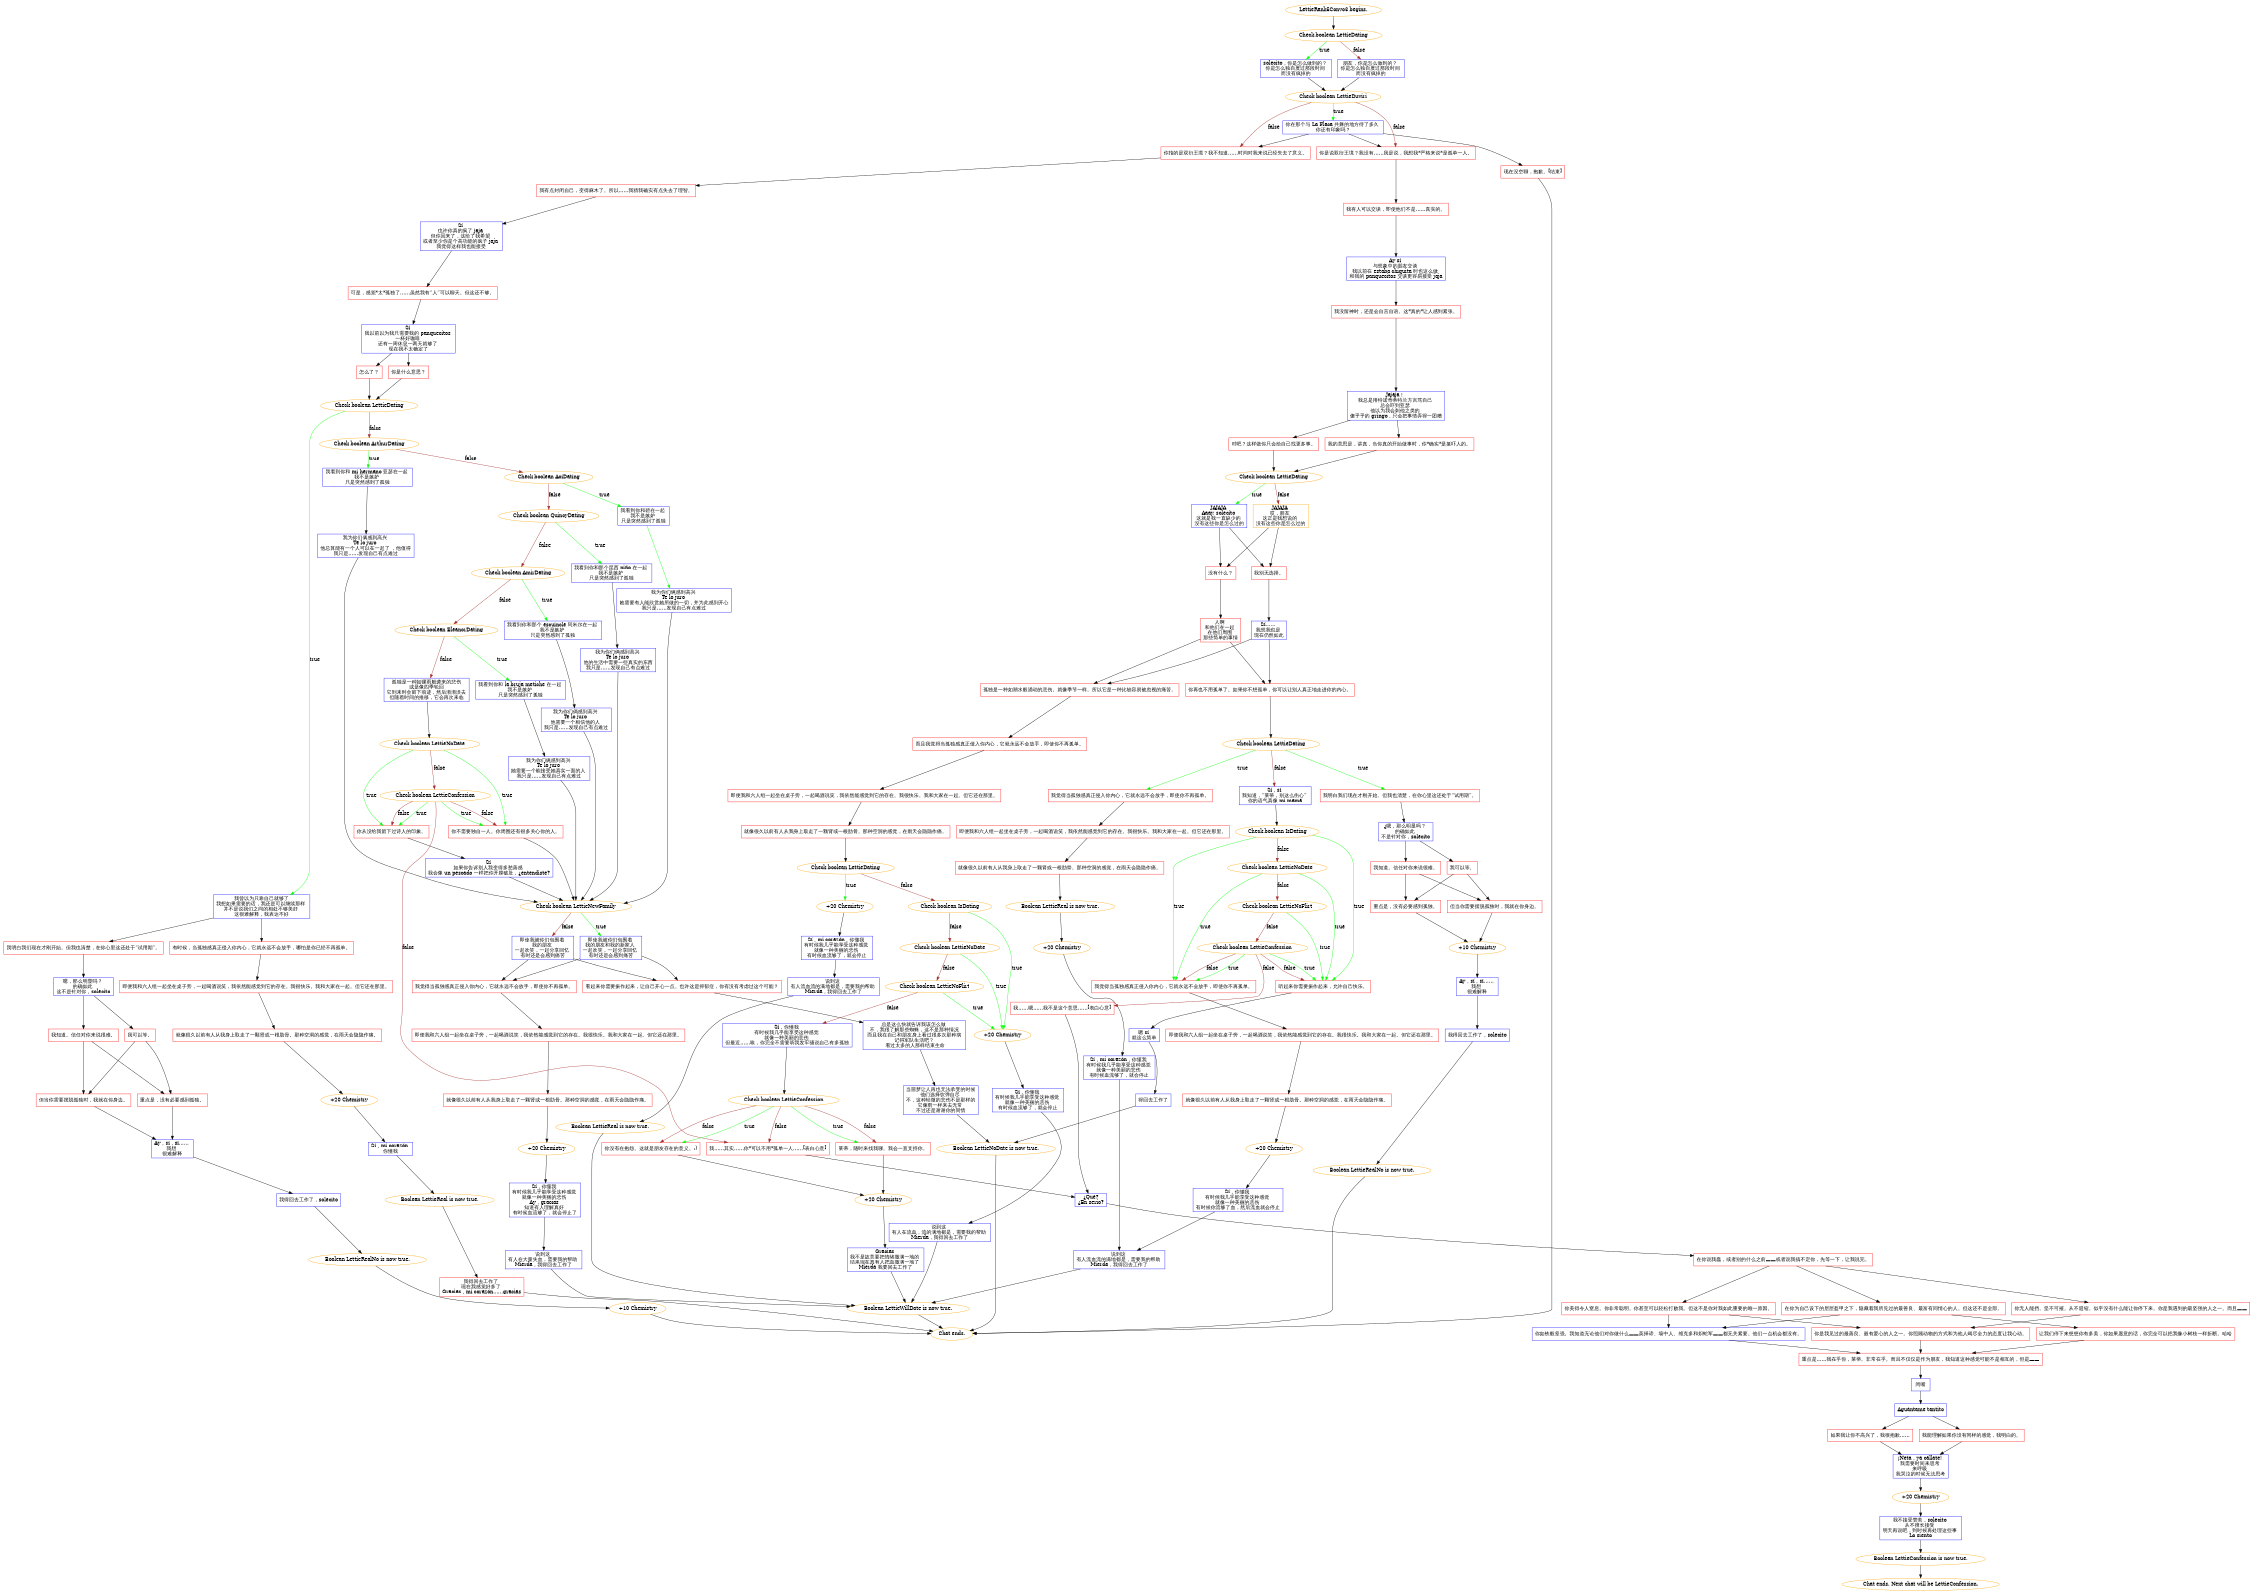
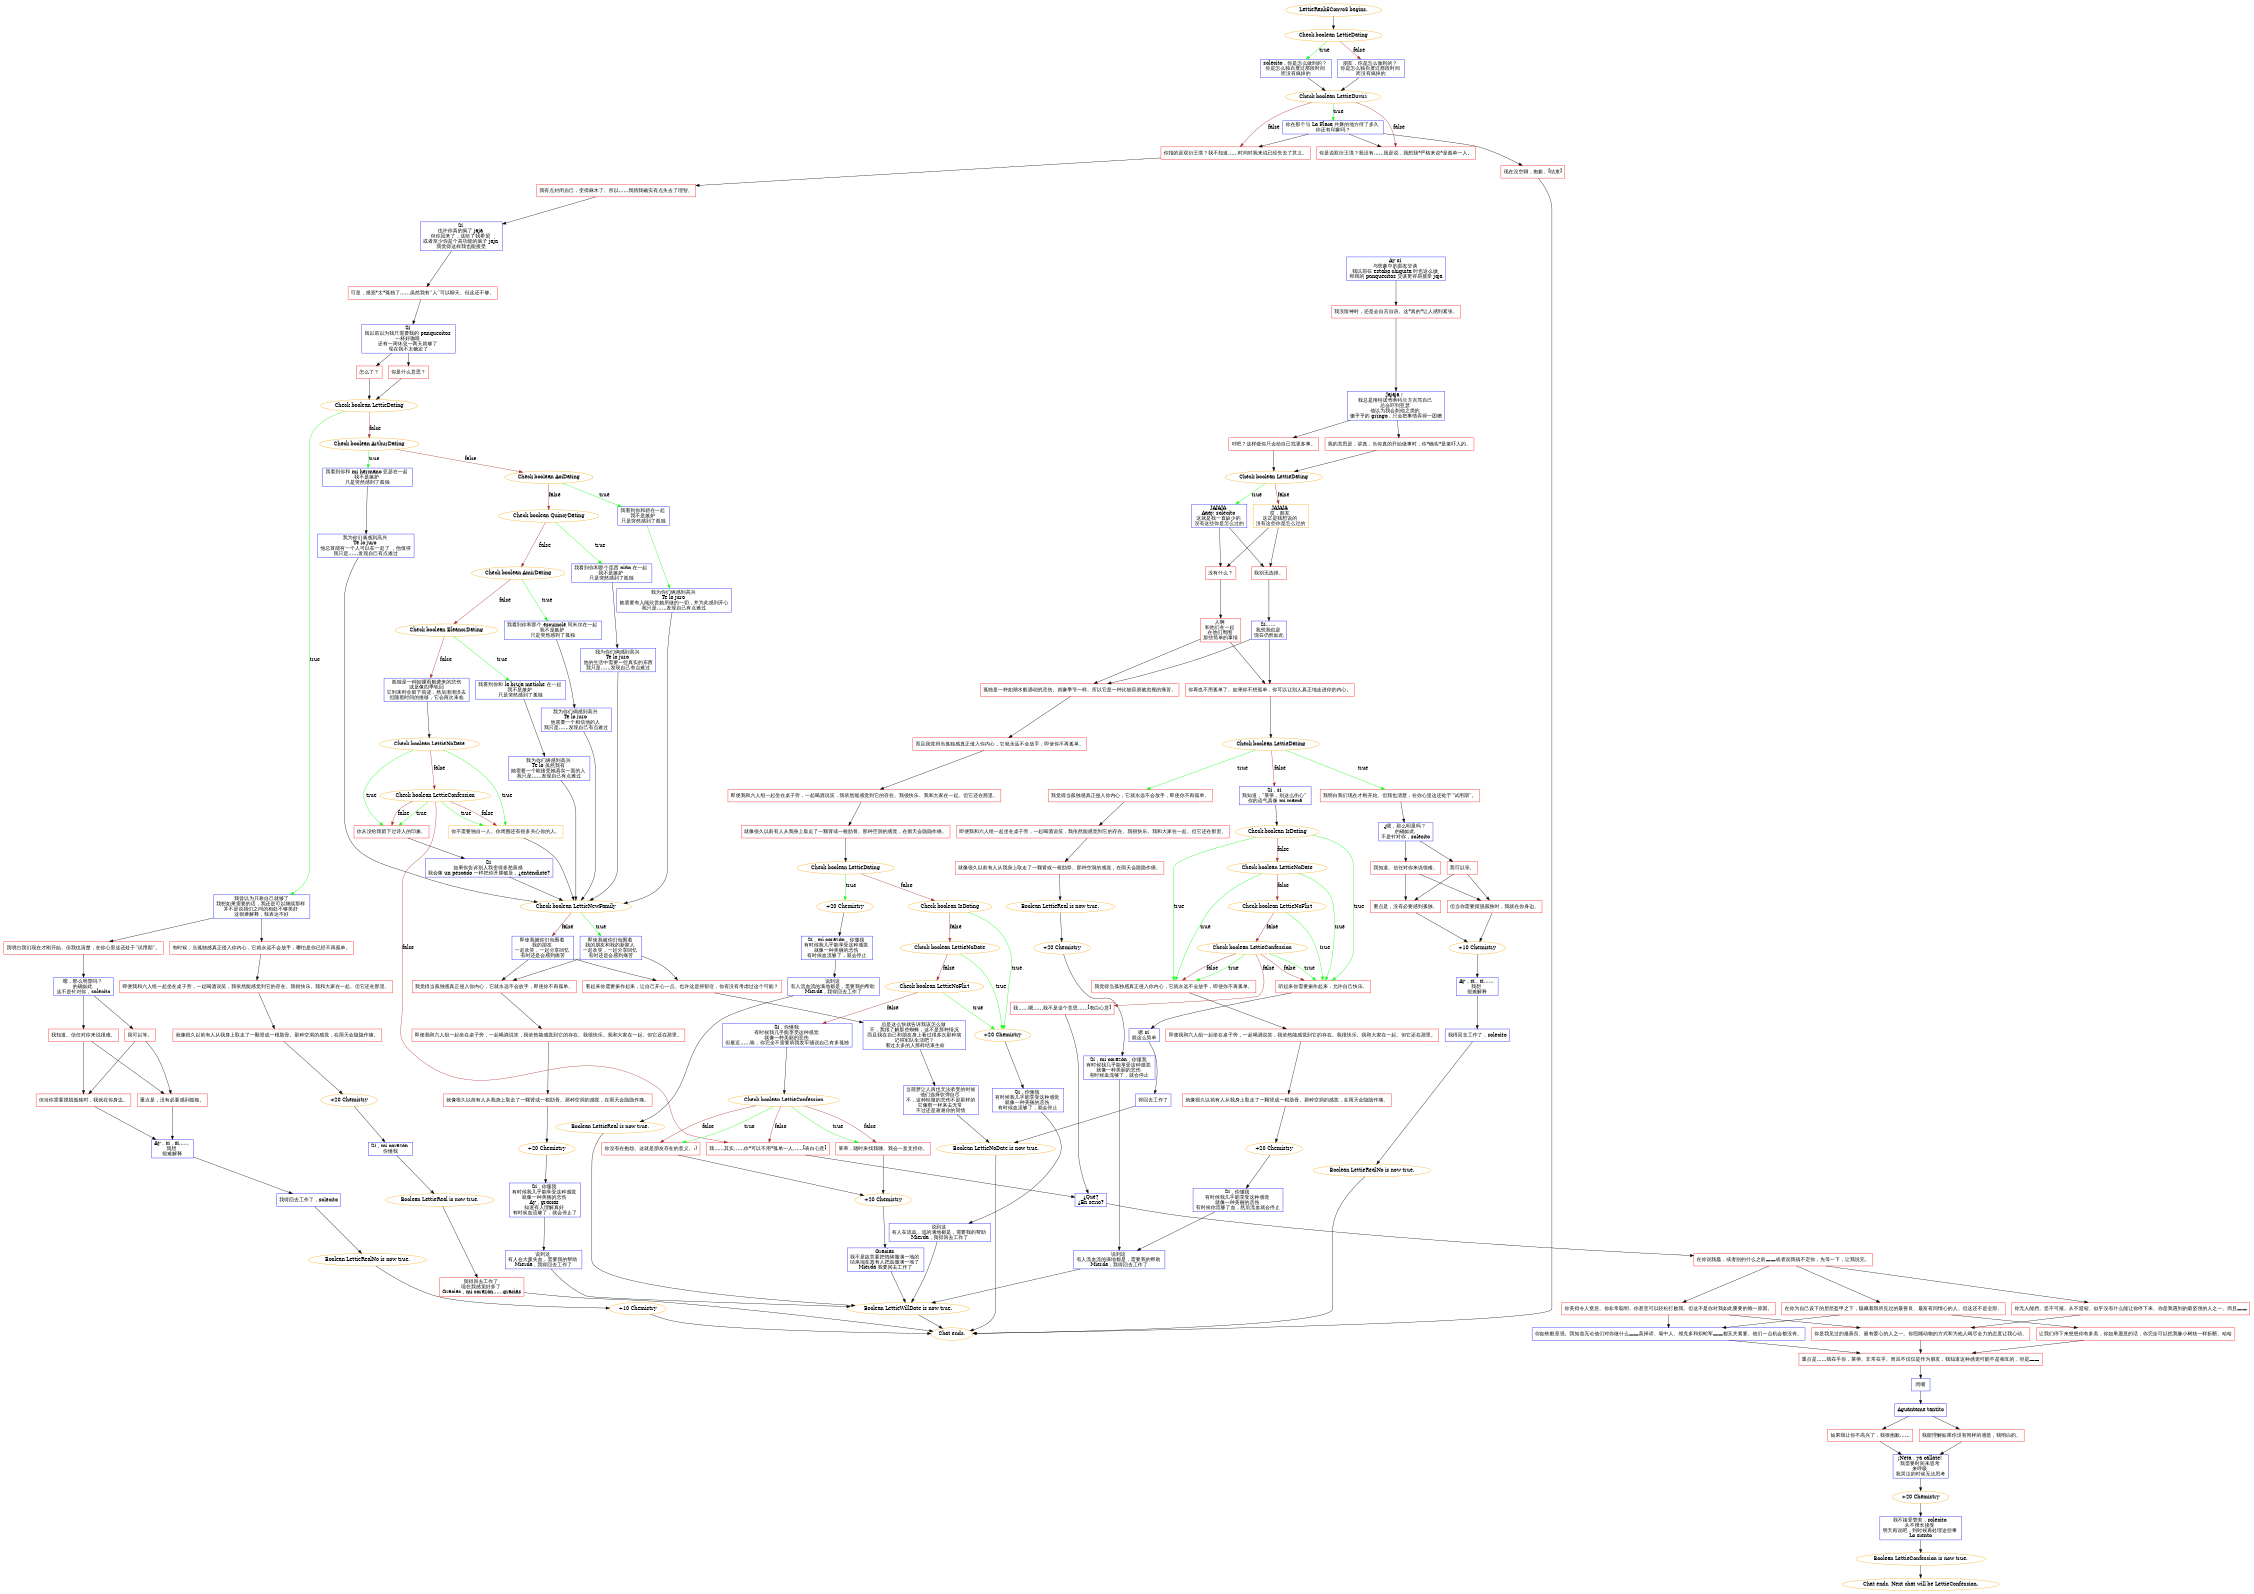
node "我有人可以交谈，即使他们不是……真实的。": removed
node "我为你们俩感到高兴 Te lo juro 她需要一个能接受她真实一面的人 我只是……发现自己有点难过": label "我为你们俩感到高兴 Te lo juro 她需要一个能接受她真实一面的人 我只是……发现自己有点难过" -> "我为你们俩感到高兴 Te lo 虽然我有 她需要一个能接受她真实一面的人 我只是……发现自己有点难过"
node "你不需要独自一人。你周围还有很多关心你的人。": color red -> orange
